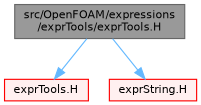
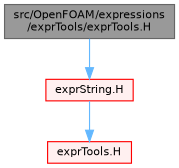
edge "src/OpenFOAM/expressions /exprTools/exprTools.H" -> "exprTools.H": now "exprString.H" -> "exprTools.H"
